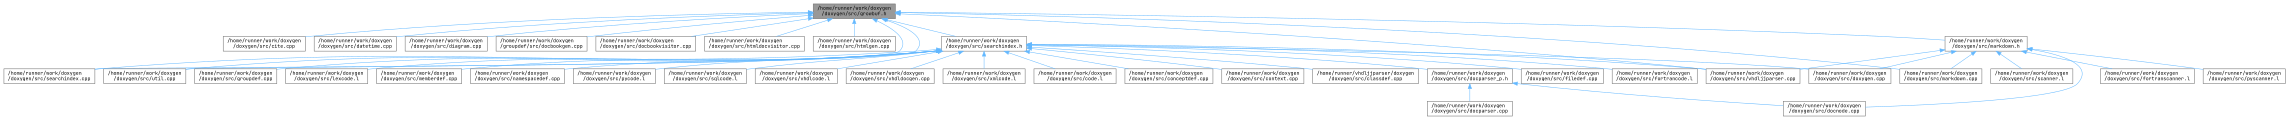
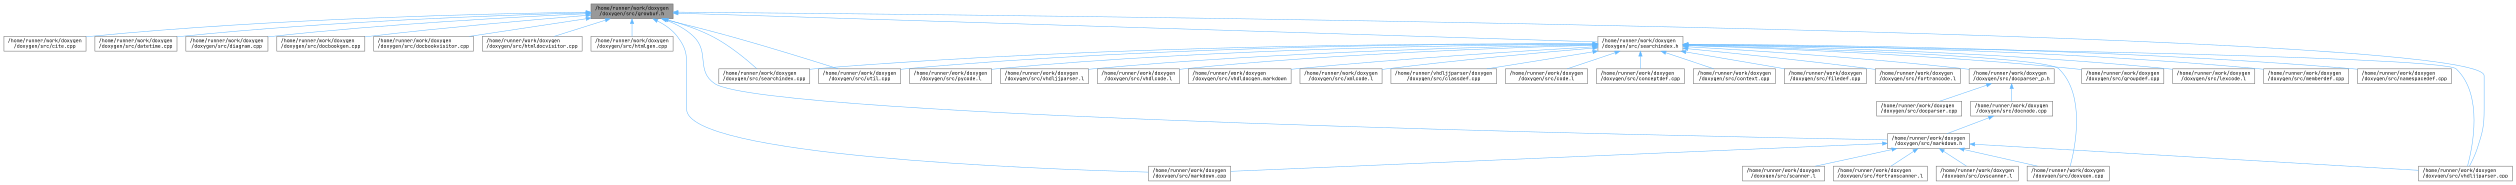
node "/home/runner/work/doxygen /groupdef/src/docbookgen.cpp": label "/home/runner/work/doxygen /groupdef/src/docbookgen.cpp" -> "/home/runner/work/doxygen /doxygen/src/docbookgen.cpp"
node "/home/runner/work/doxygen /doxygen/src/sqlcode.l": label "/home/runner/work/doxygen /doxygen/src/sqlcode.l" -> "/home/runner/work/doxygen /doxygen/src/vhdljjparser.l"
node "/home/runner/work/doxygen /doxygen/src/vhdldocgen.cpp": label "/home/runner/work/doxygen /doxygen/src/vhdldocgen.cpp" -> "/home/runner/work/doxygen /doxygen/src/vhdldocgen.markdown"
edge "/home/runner/work/doxygen /doxygen/src/docnode.cpp" -> "/home/runner/work/doxygen /doxygen/src/markdown.h": reversed
